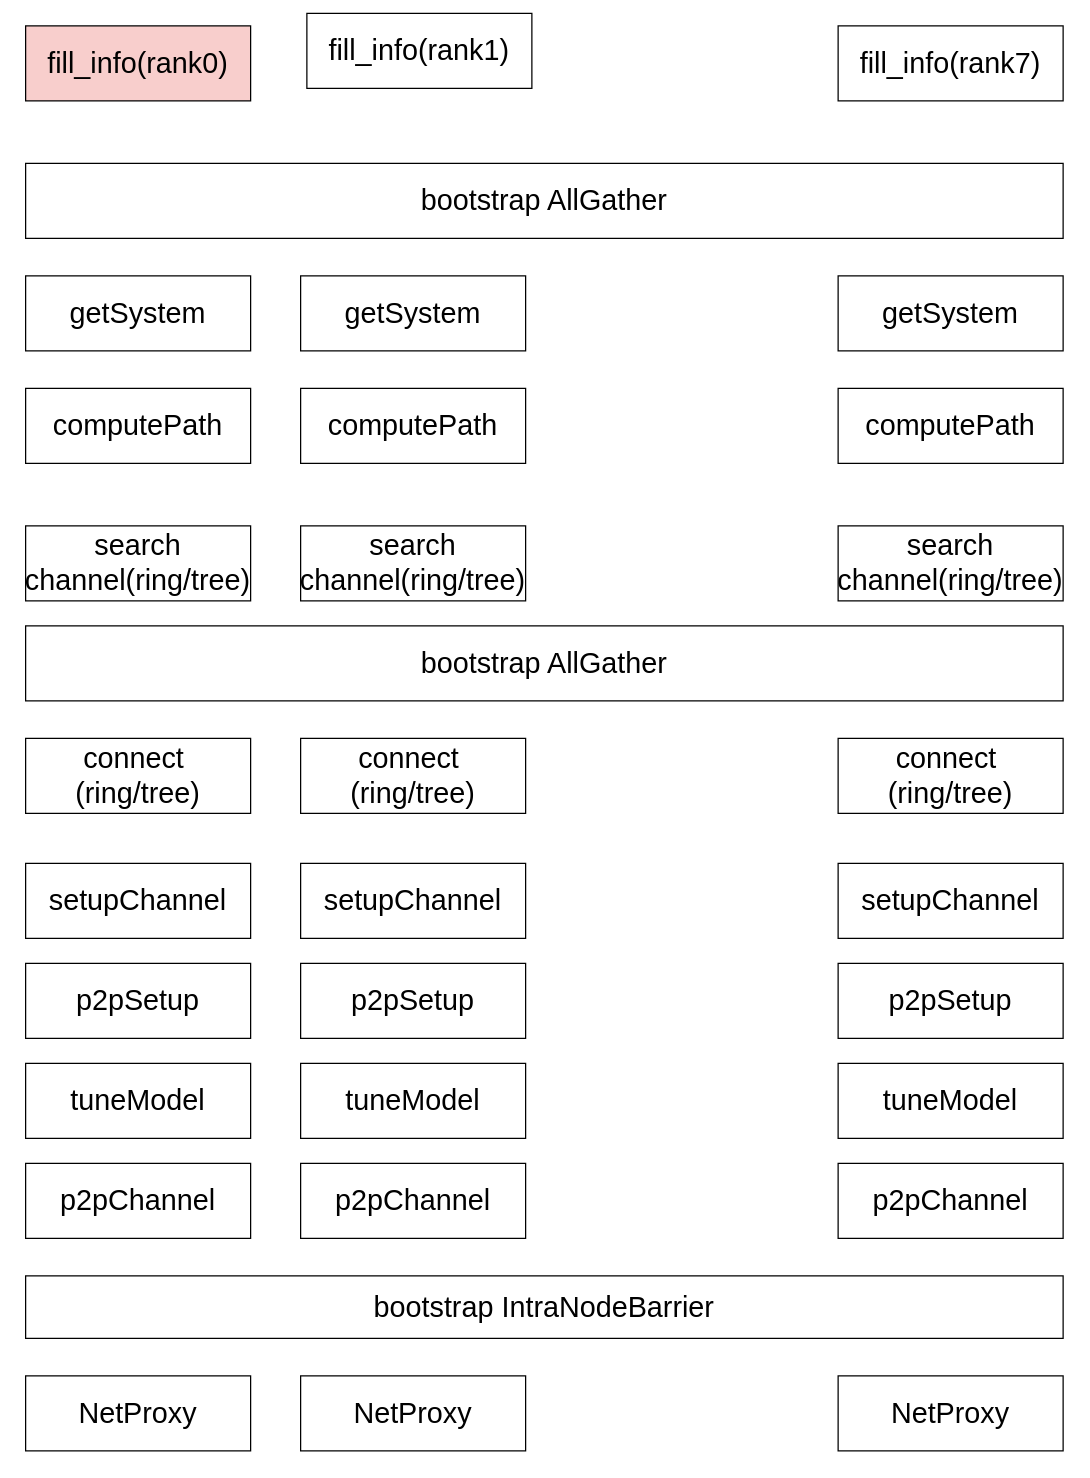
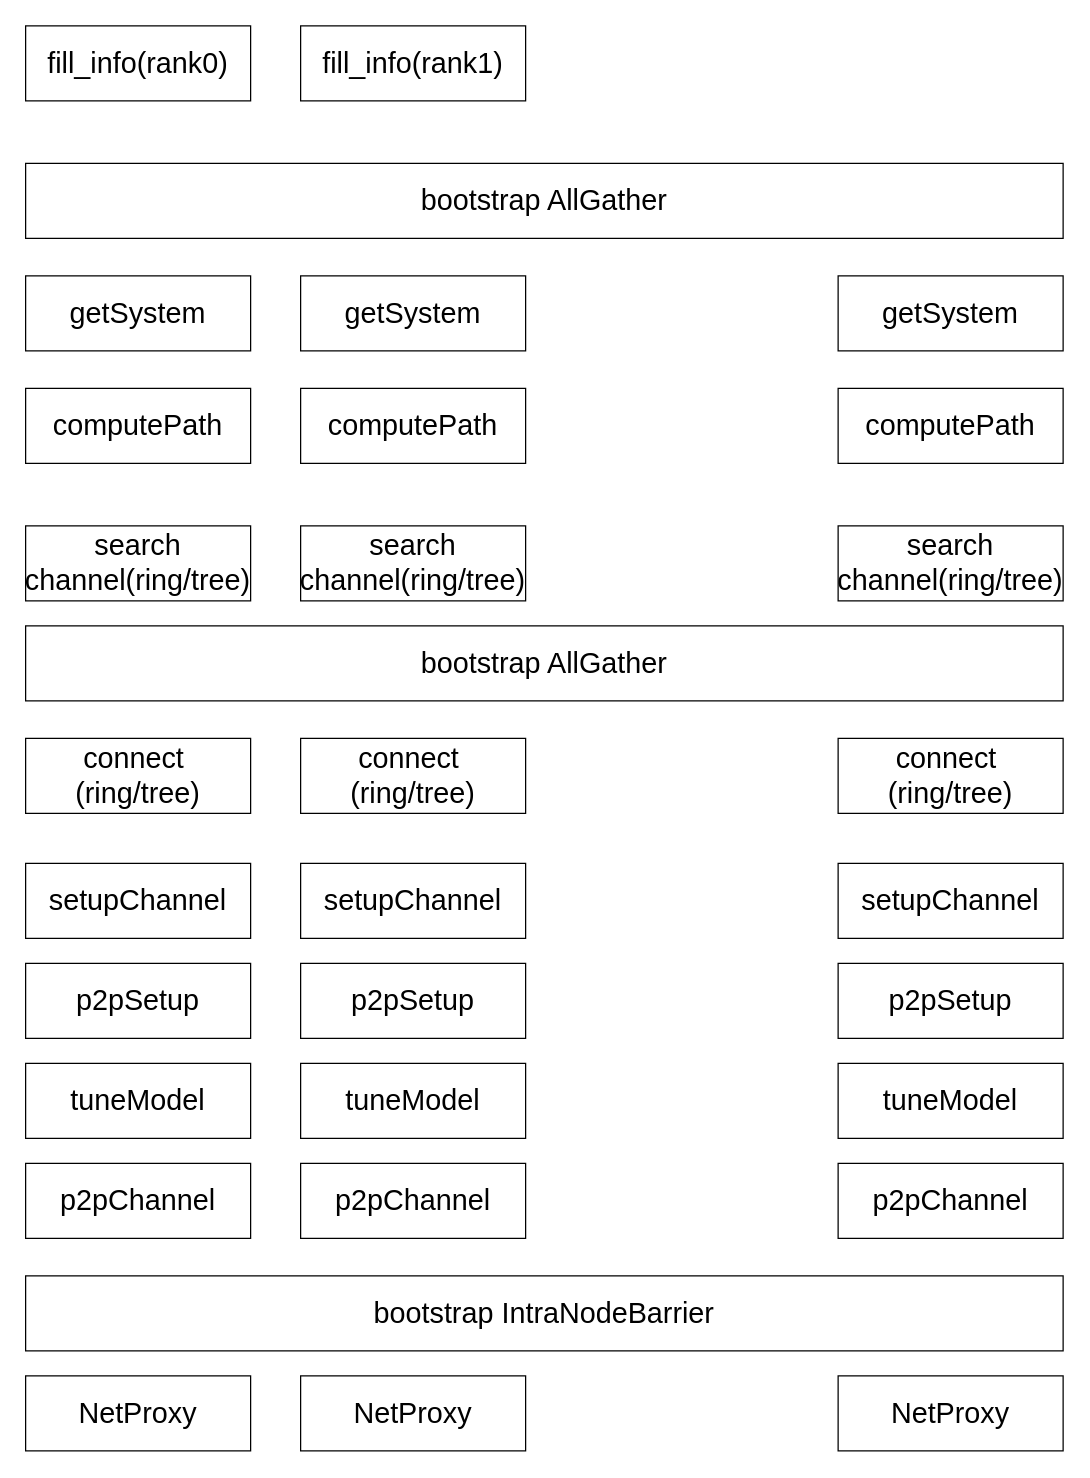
node "fill_info(rank1)": moved (419, 51) -> (413, 63)
node "fill_info(rank0)": fillcolor #f8cecc -> #ffffff
node "fill_info(rank7)": removed
node "bootstrap IntraNodeBarrier": size 1038x63 -> 1038x75
